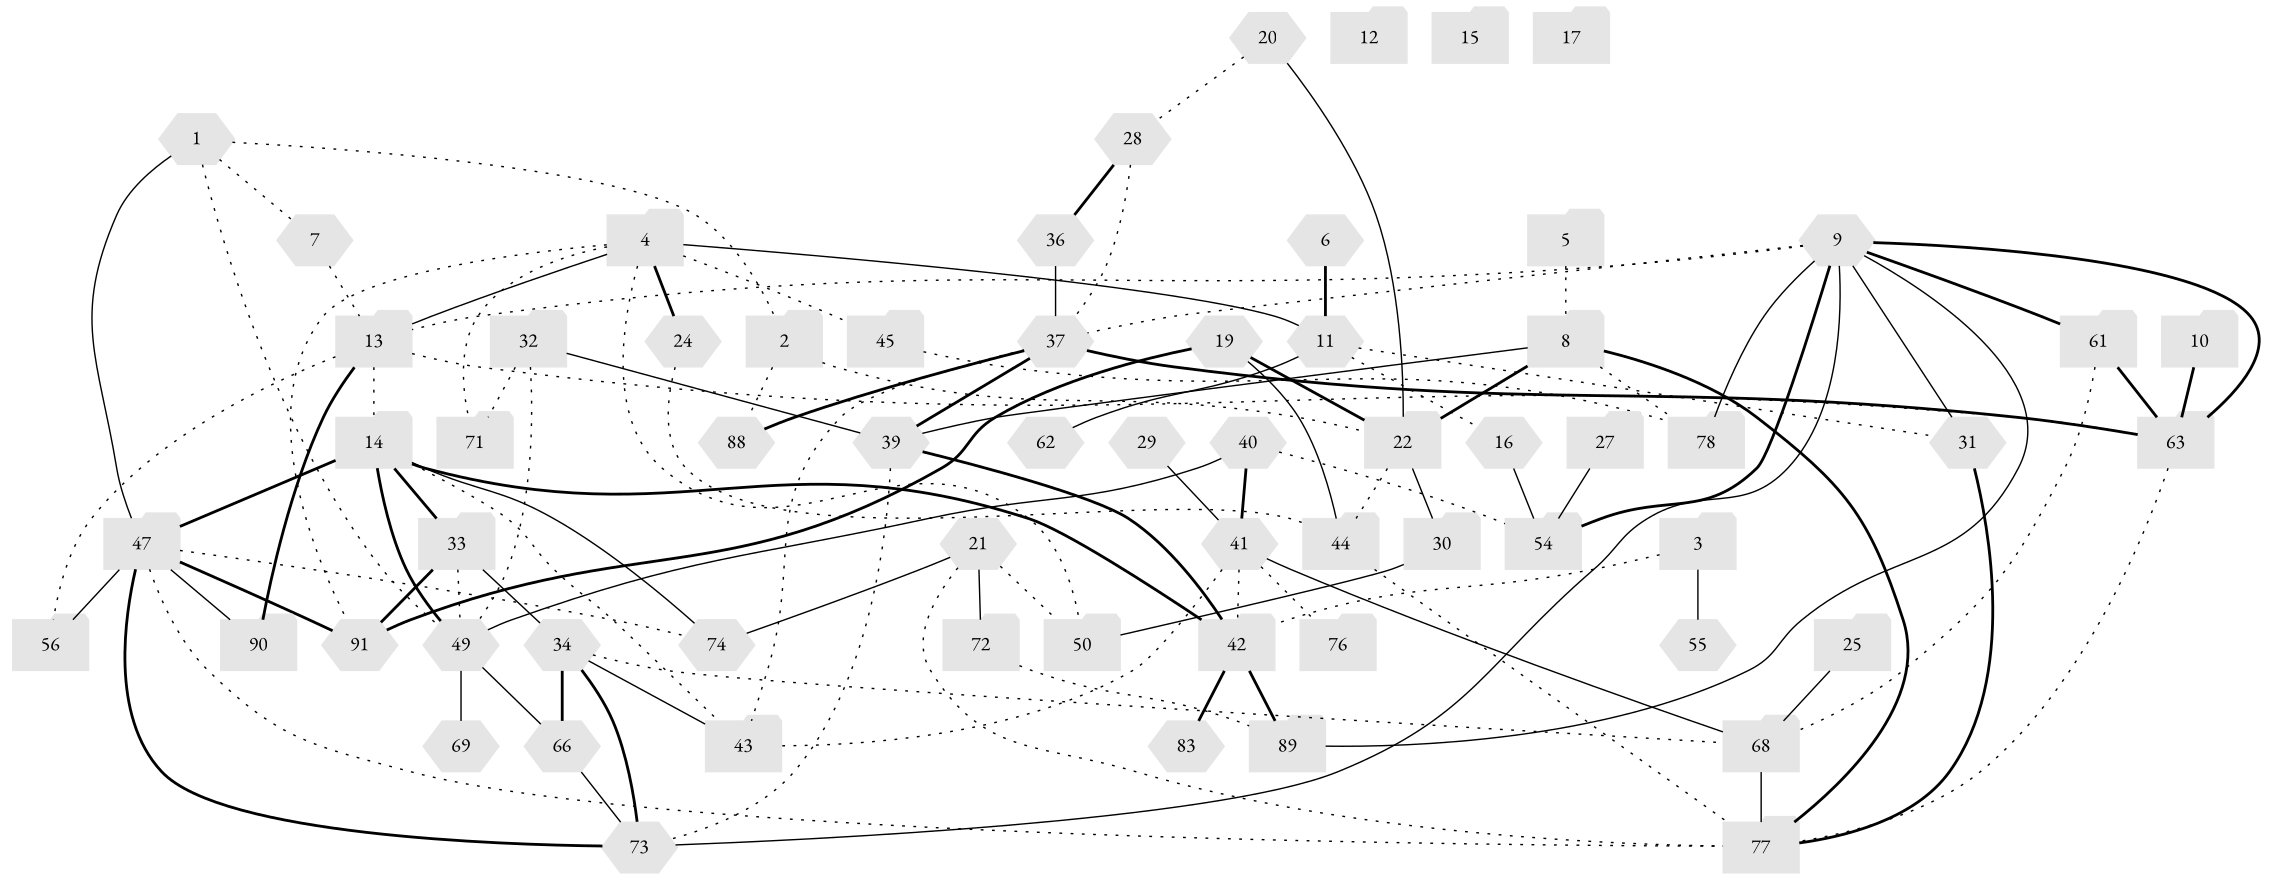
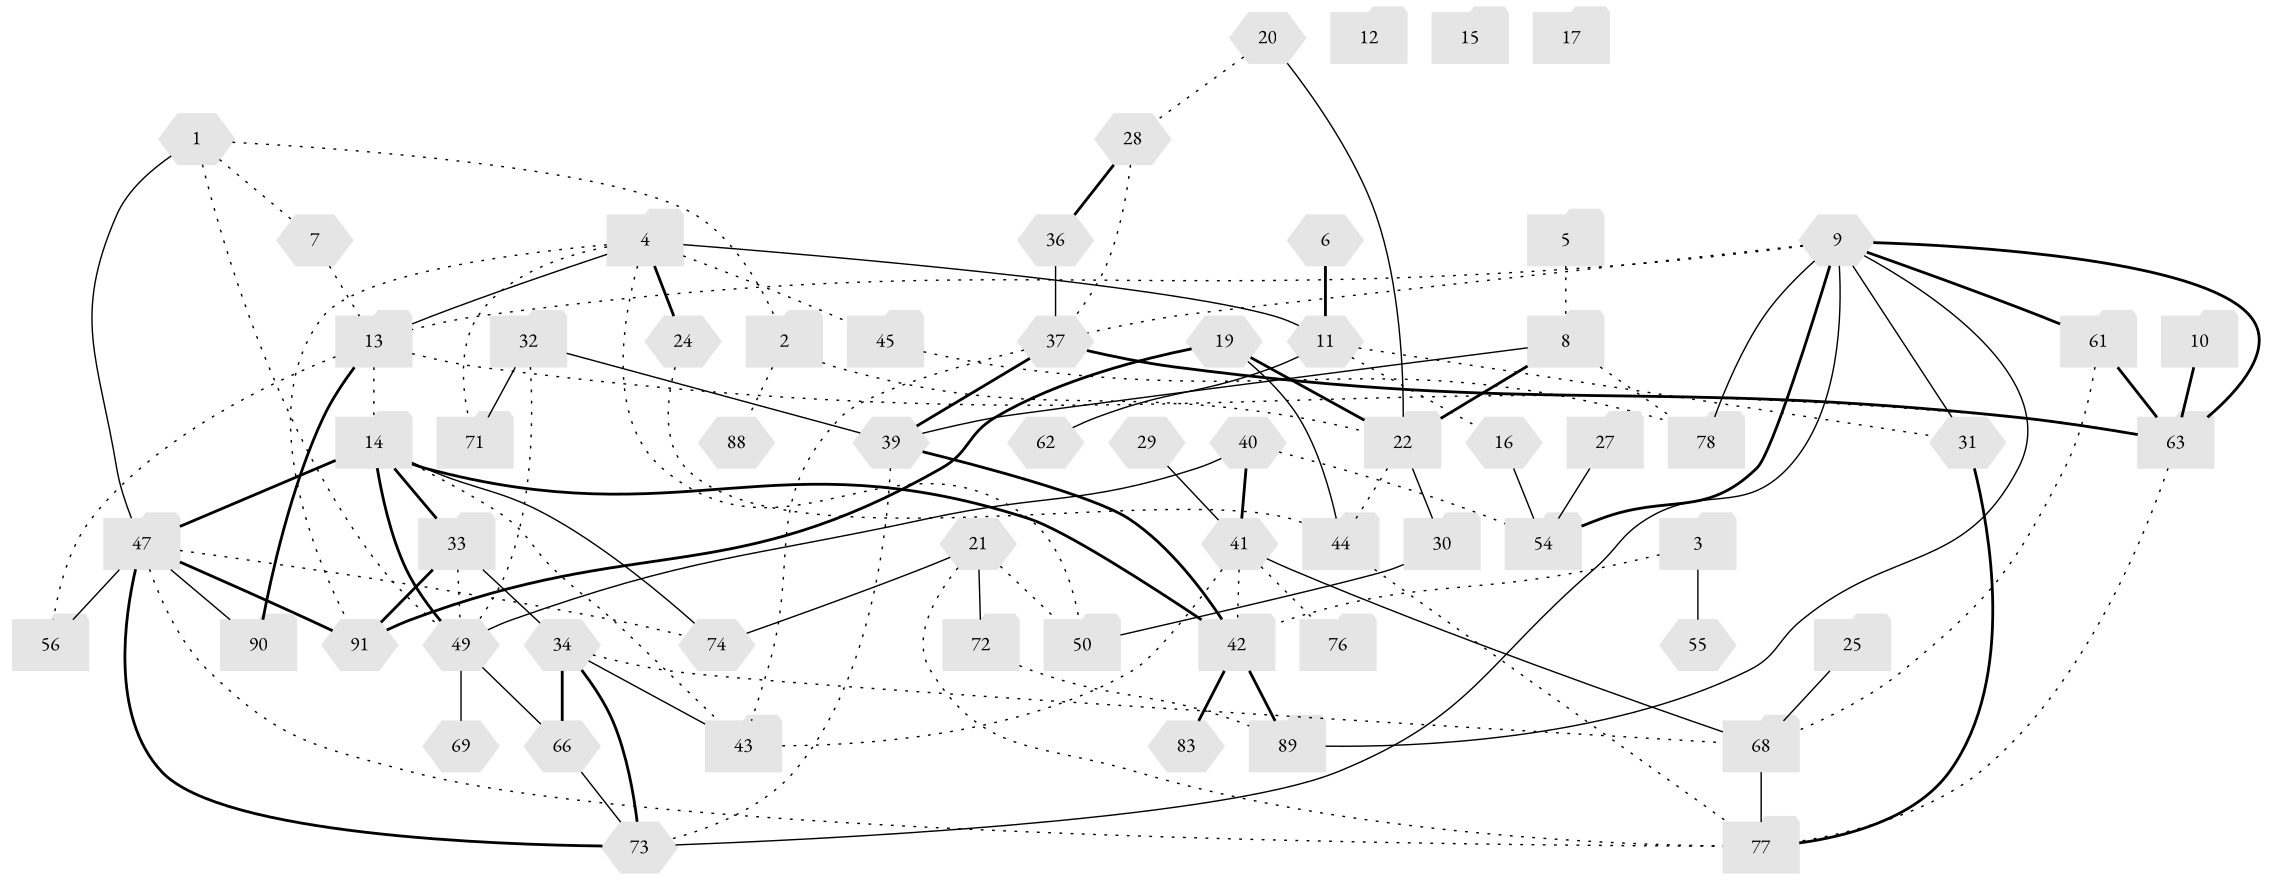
edge "37" -- "88": removed
edge "32" -- "71": style dotted -> solid
edge "8" -- "77": removed
